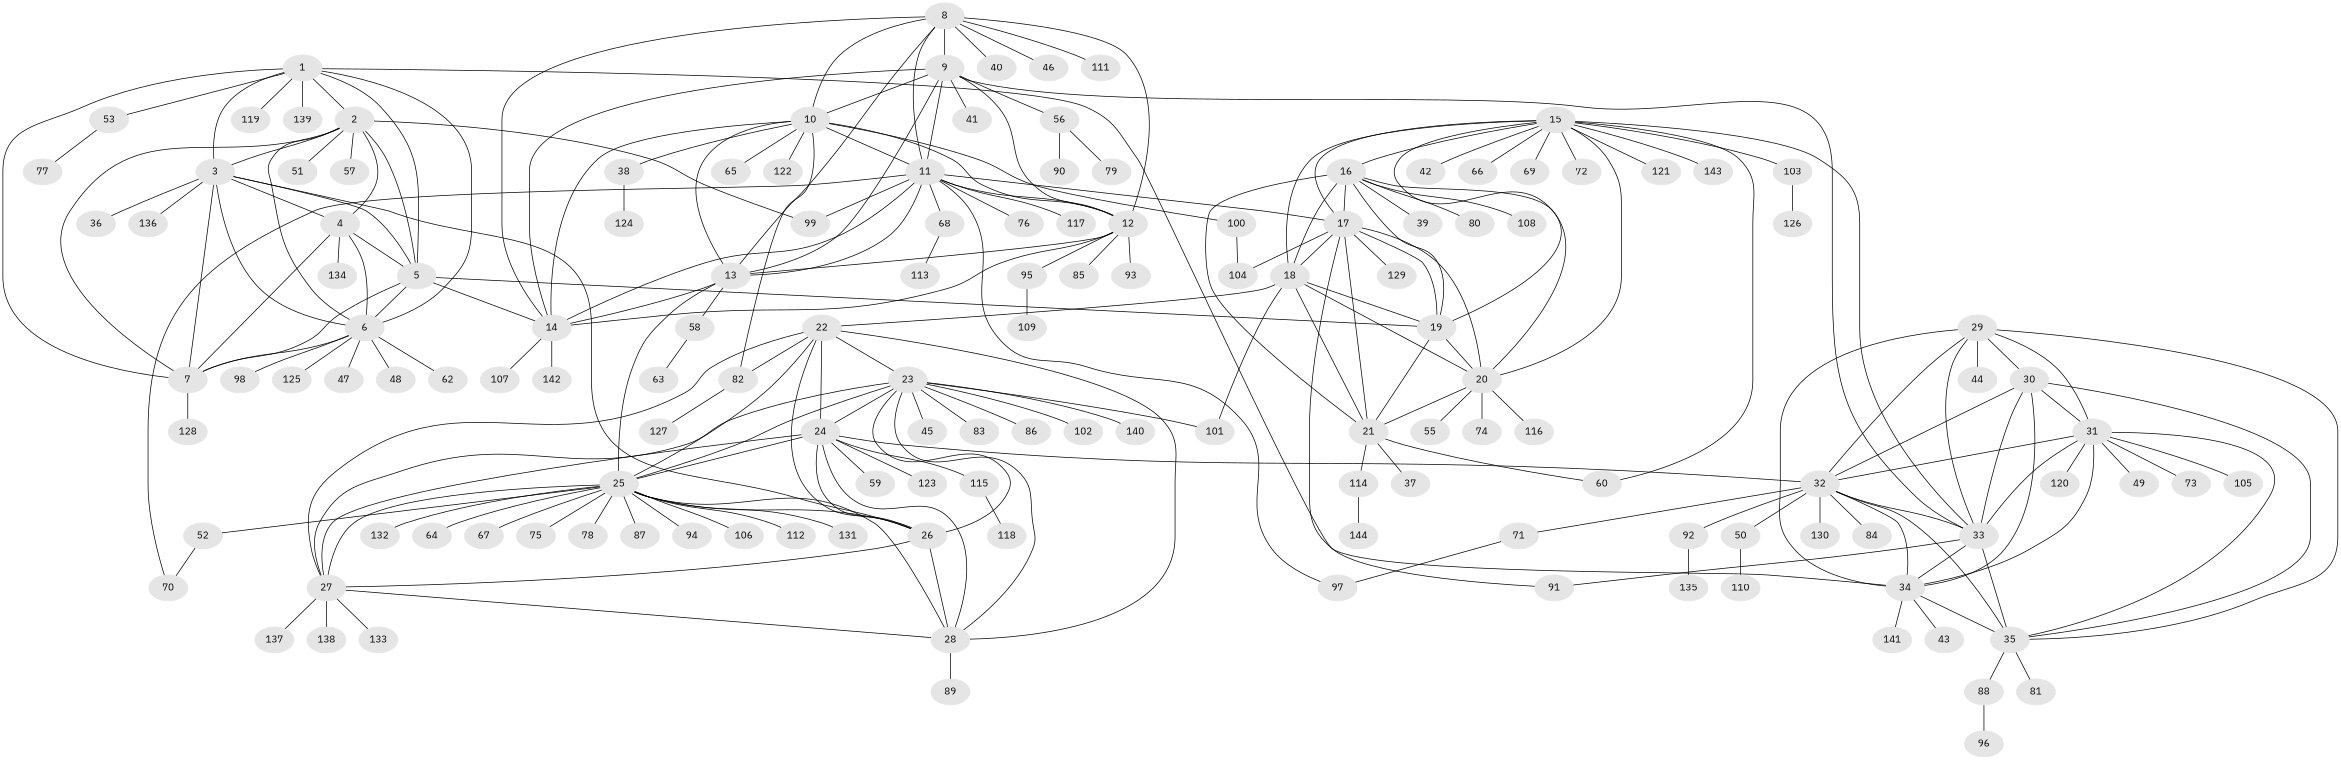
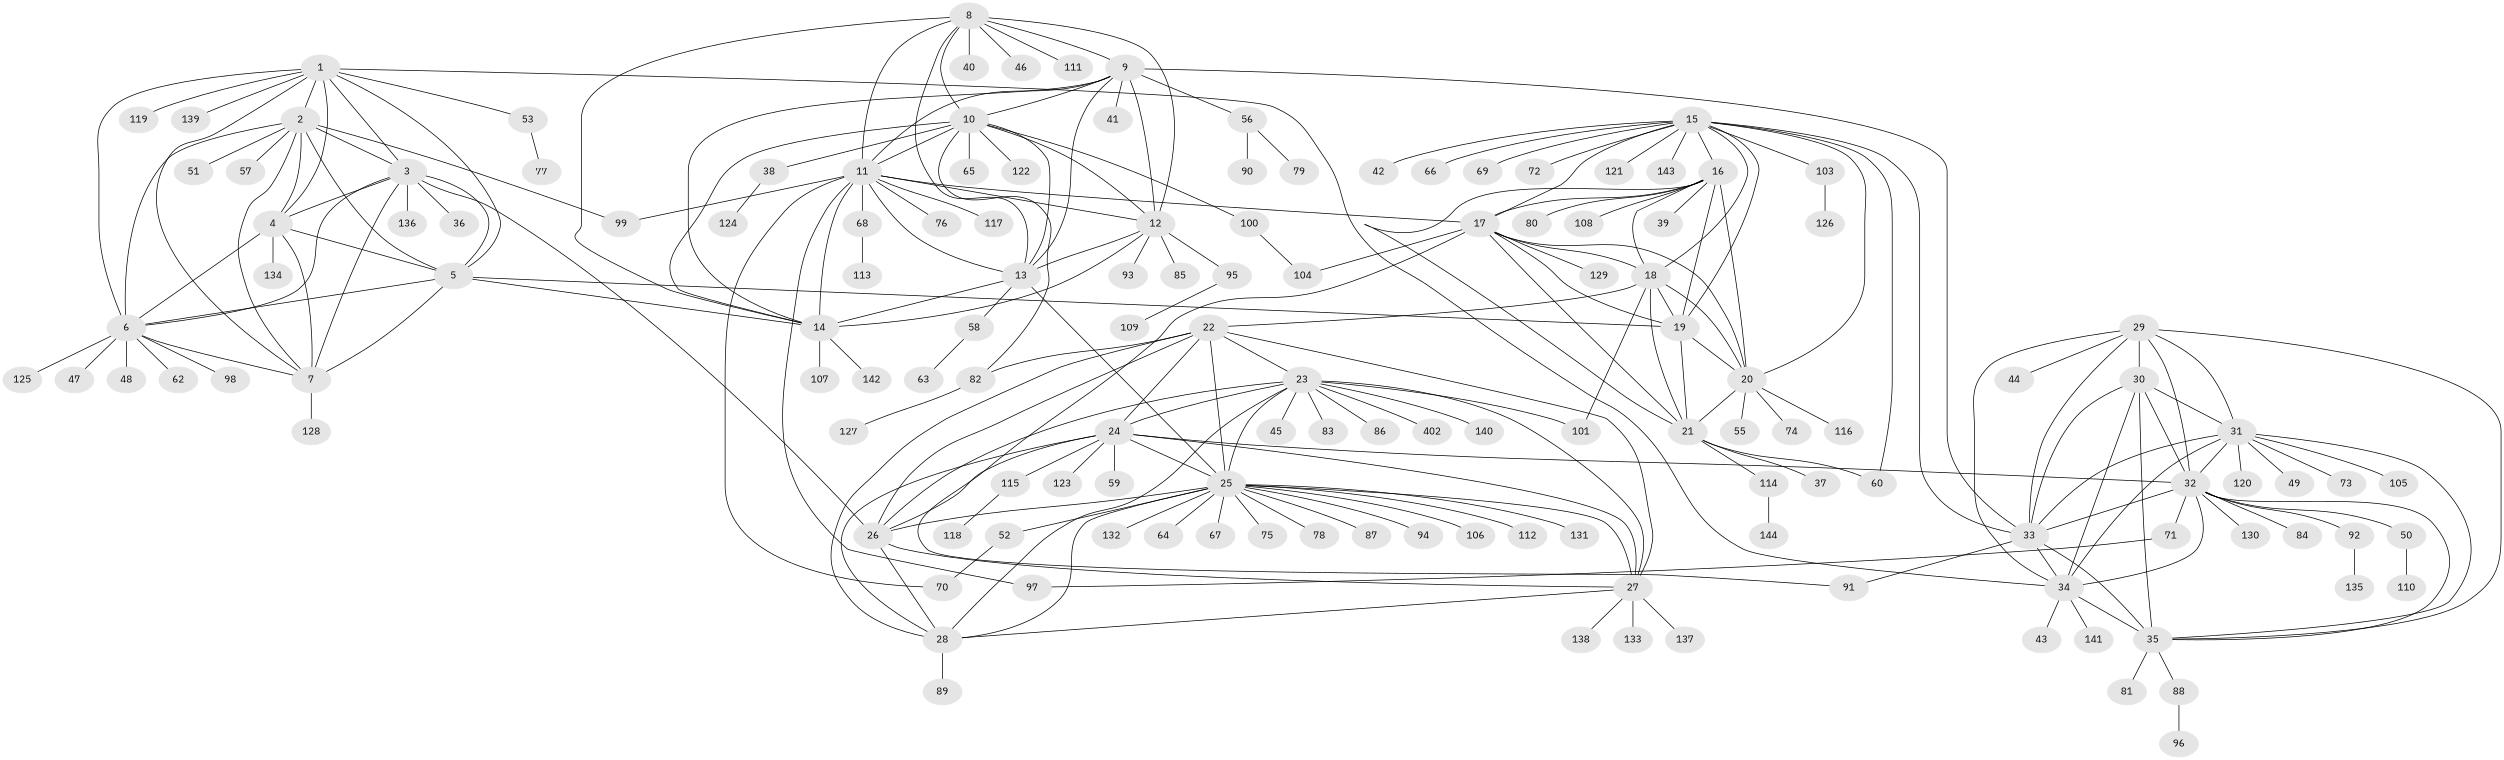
edge "1" -- "4": added
node "102": label "102" -> "402"
